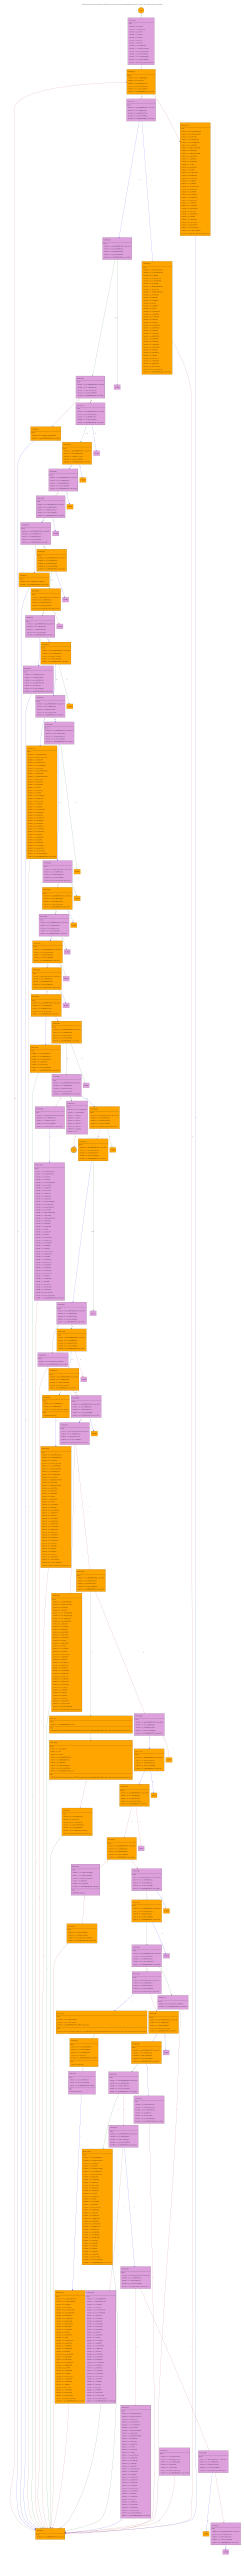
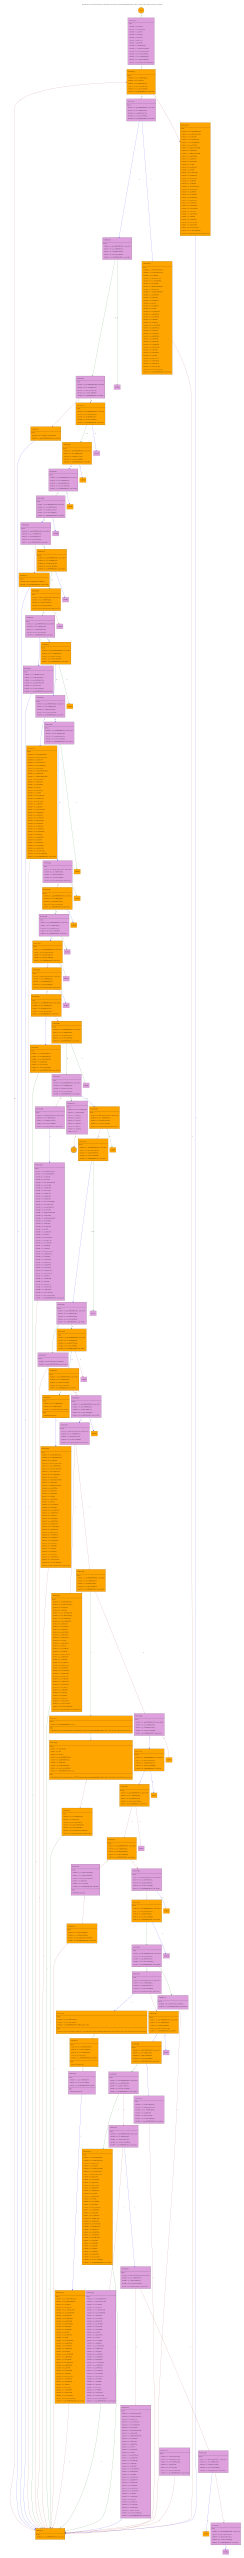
node "0x4013f6 [28]": fillcolor plum -> orange
